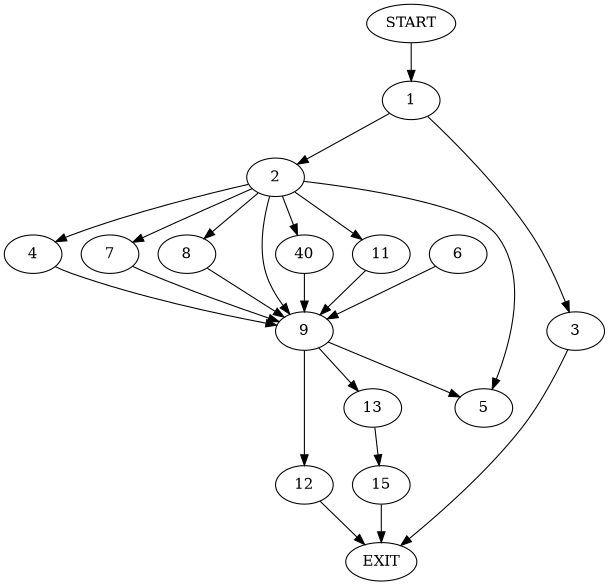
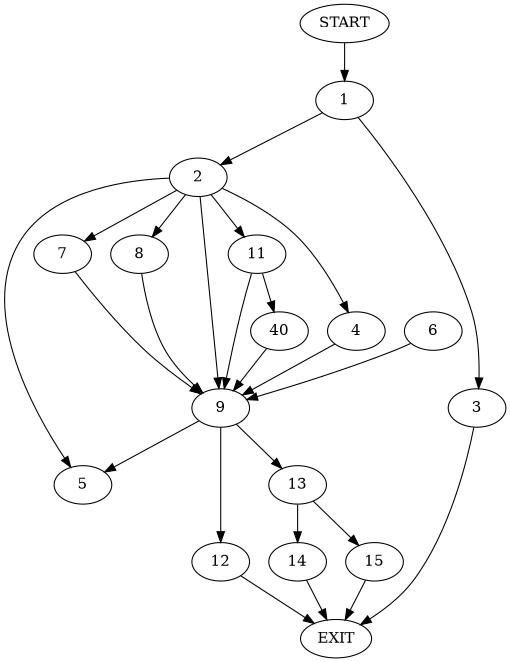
edge "2" -> "40": now "11" -> "40"
node "14": added
